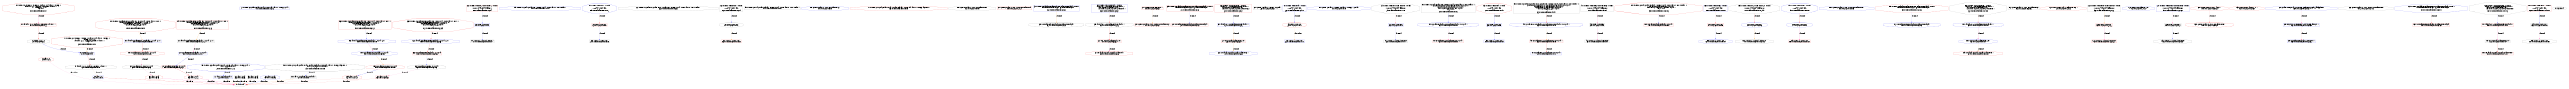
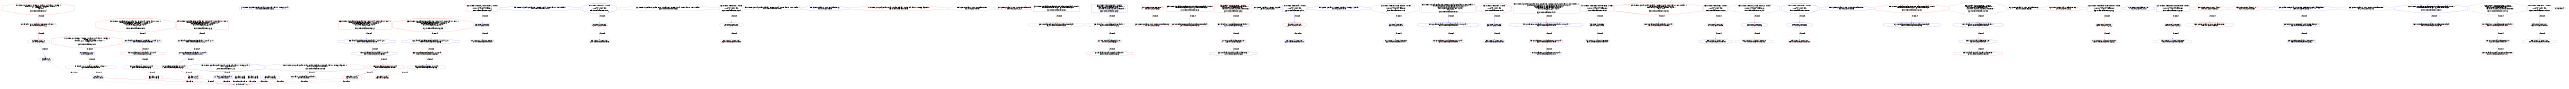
edge "4_ uint256 c = a - b; 40-new_variable-5-5" -> "8_ uint256 c = a + b; 67-new_variable-9-9": now "4_ uint256 c = a - b; 40-new_variable-5-5" -> "5_ return c; 48-return-6-6"
edge "35_ return true; 256-return-36-36" -> "0_ exit_node": label "return_exit" -> "next_line"
